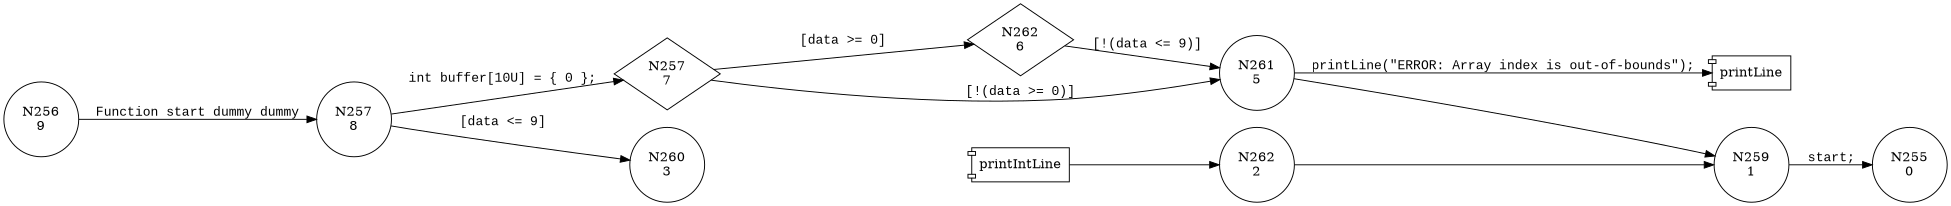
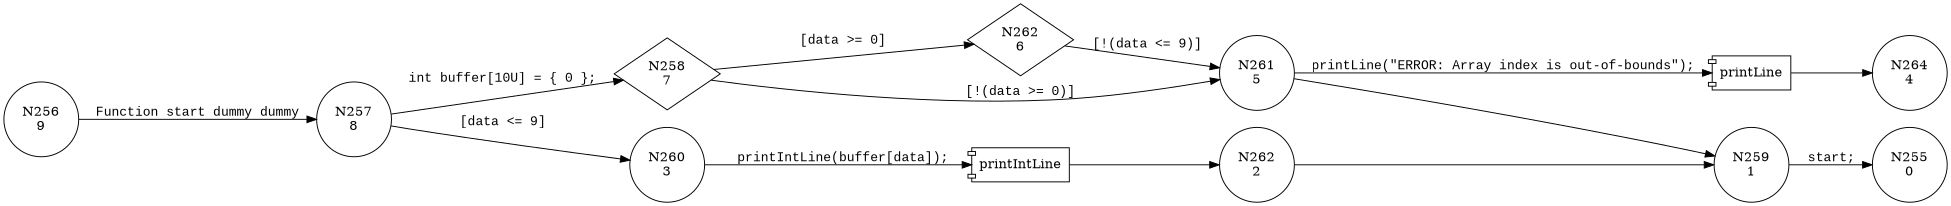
node "N264 4": added
node "N257 7": label "N257 7" -> "N258 7"
edge "N260 3" -> "printIntLine": added, label "printIntLine(buffer[data]);"
